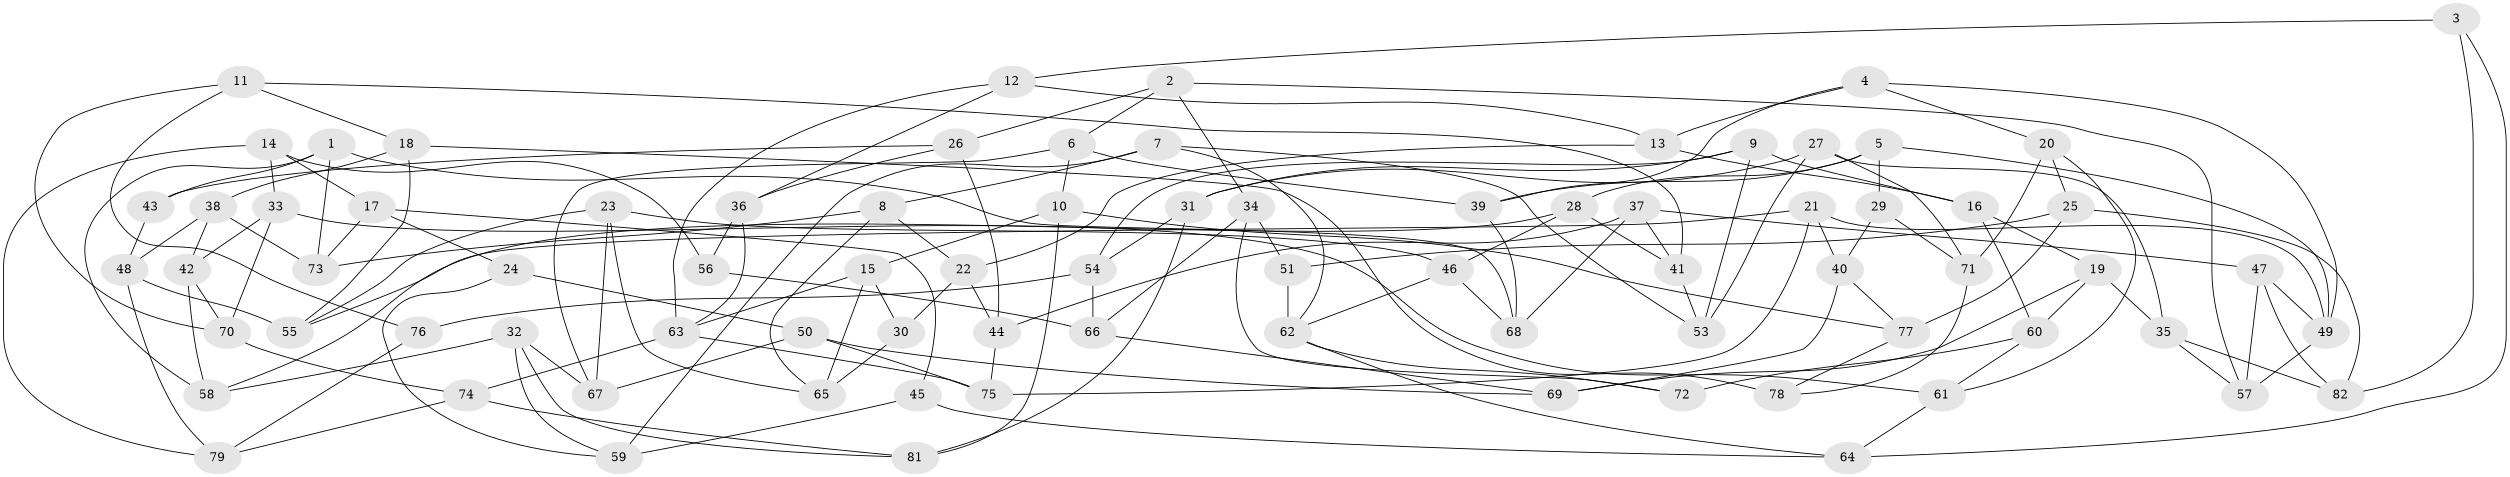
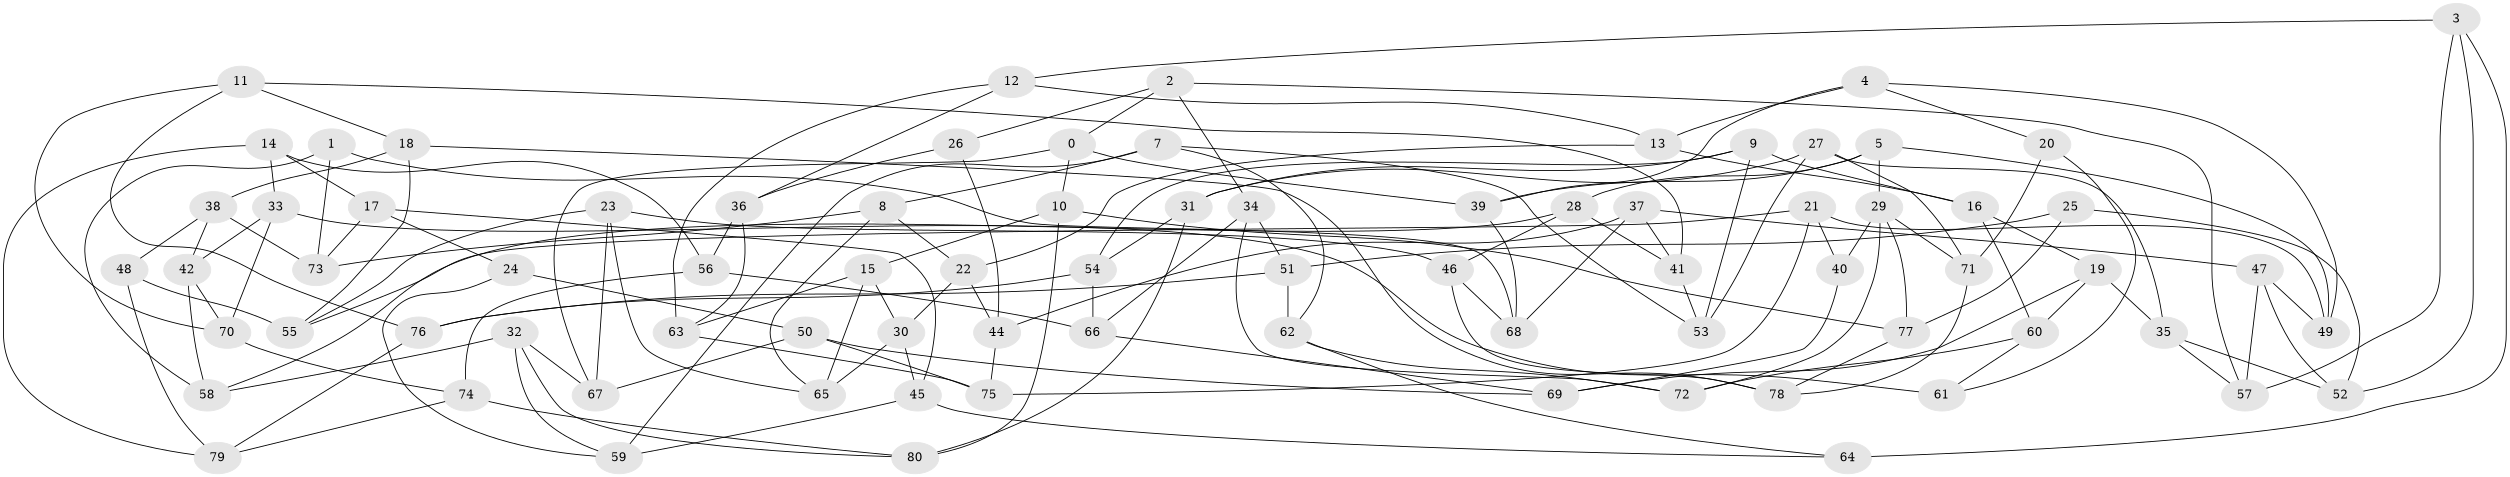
node "6": label "6" -> "0"
edge "20" -- "25": removed
node "43": removed
edge "51" -- "76": added
edge "46" -- "62": now "46" -- "78"
edge "40" -- "77": now "29" -- "77"
edge "29" -- "72": added
edge "30" -- "45": added
edge "63" -- "74": now "56" -- "74"
edge "49" -- "57": now "3" -- "57"
node "82": label "82" -> "52"
edge "61" -- "64": removed
node "81": label "81" -> "80"
